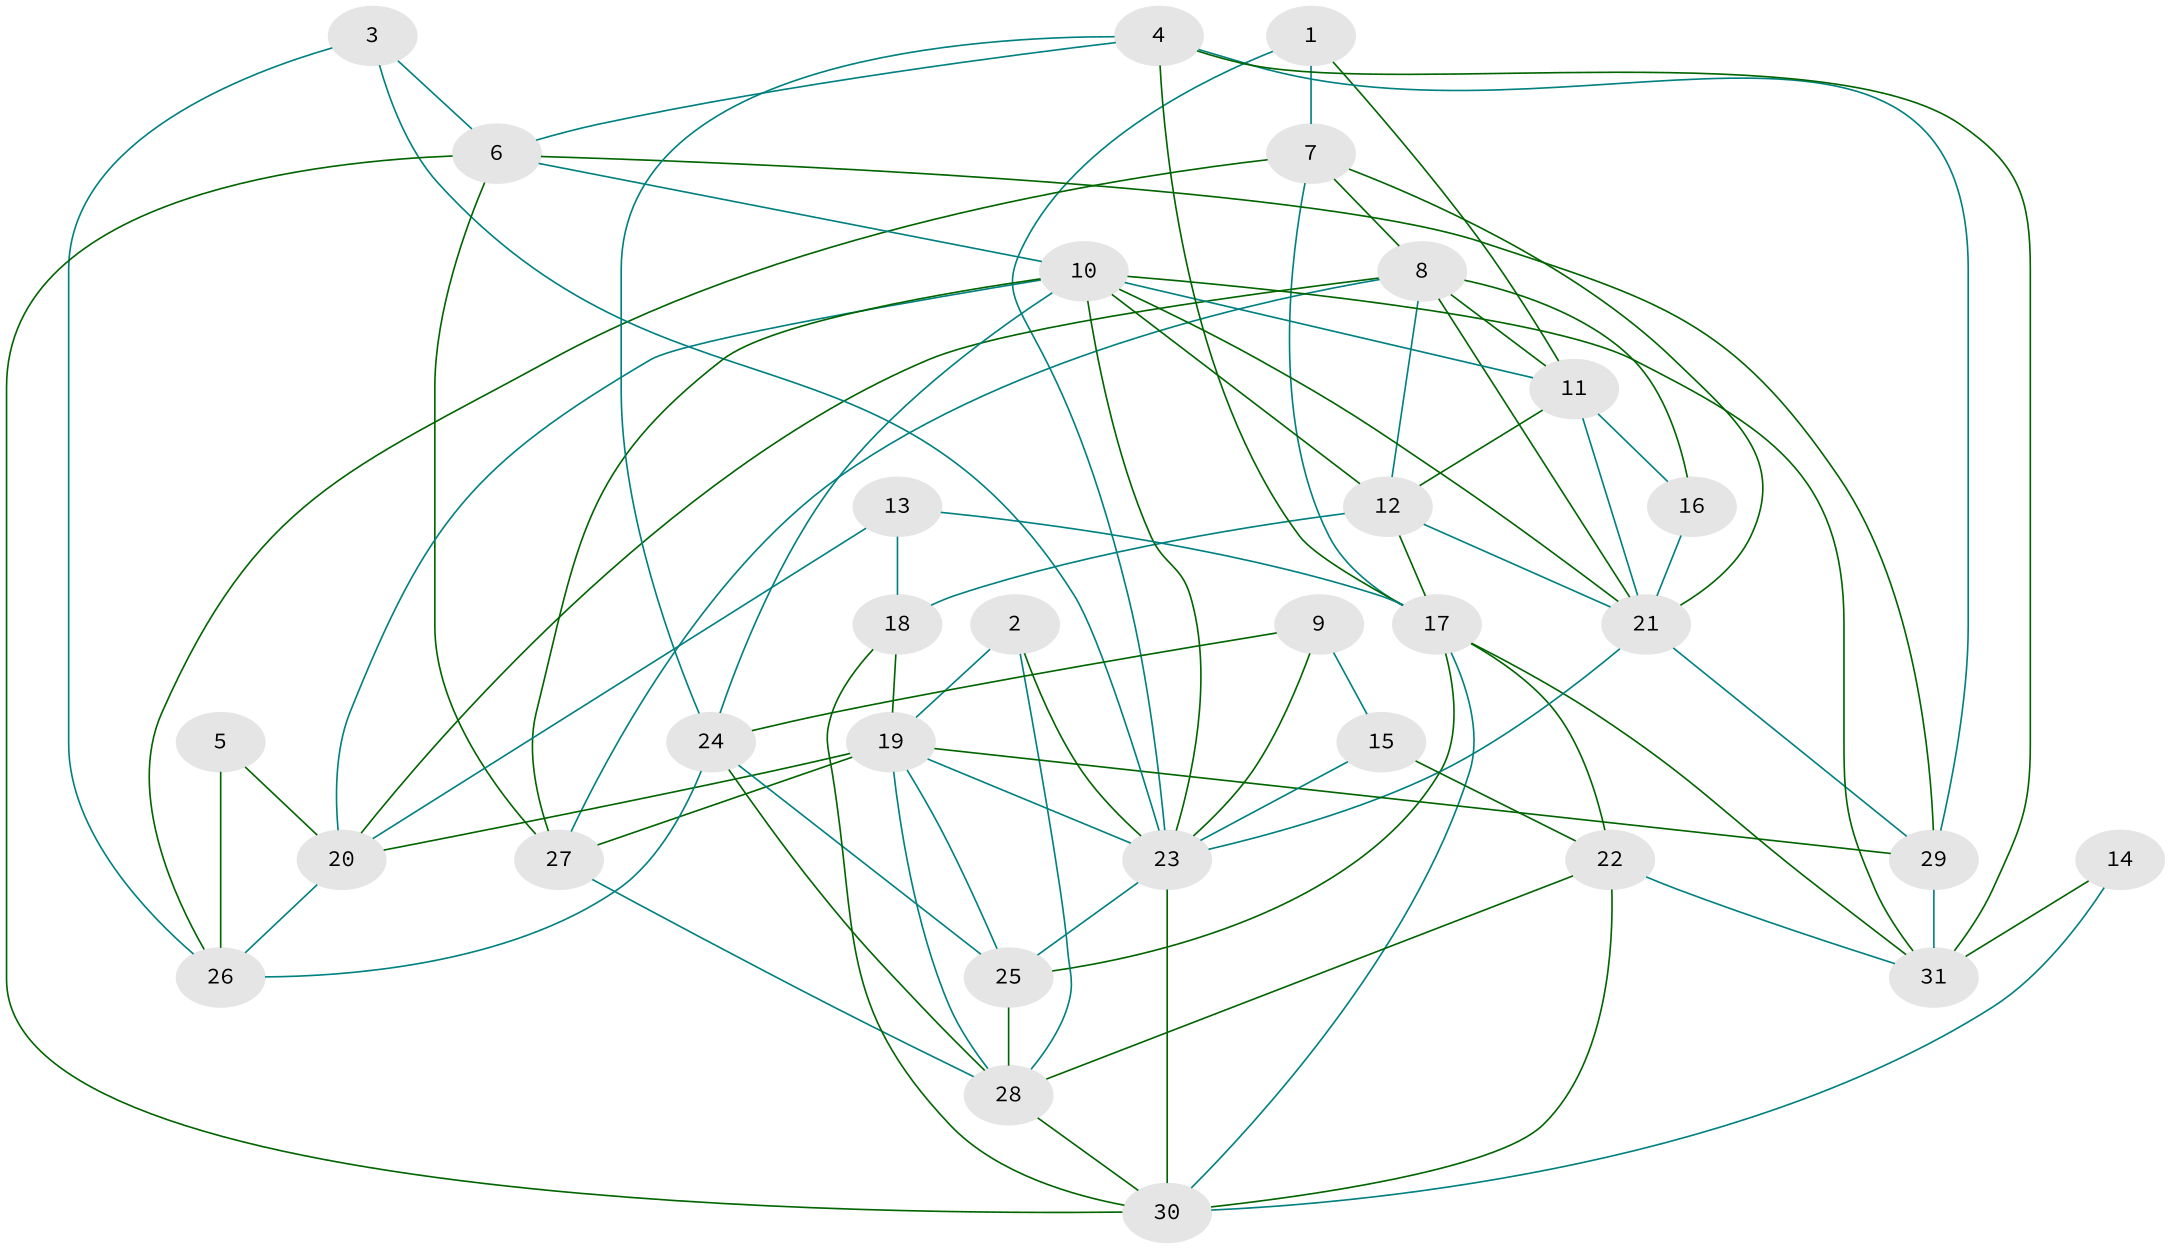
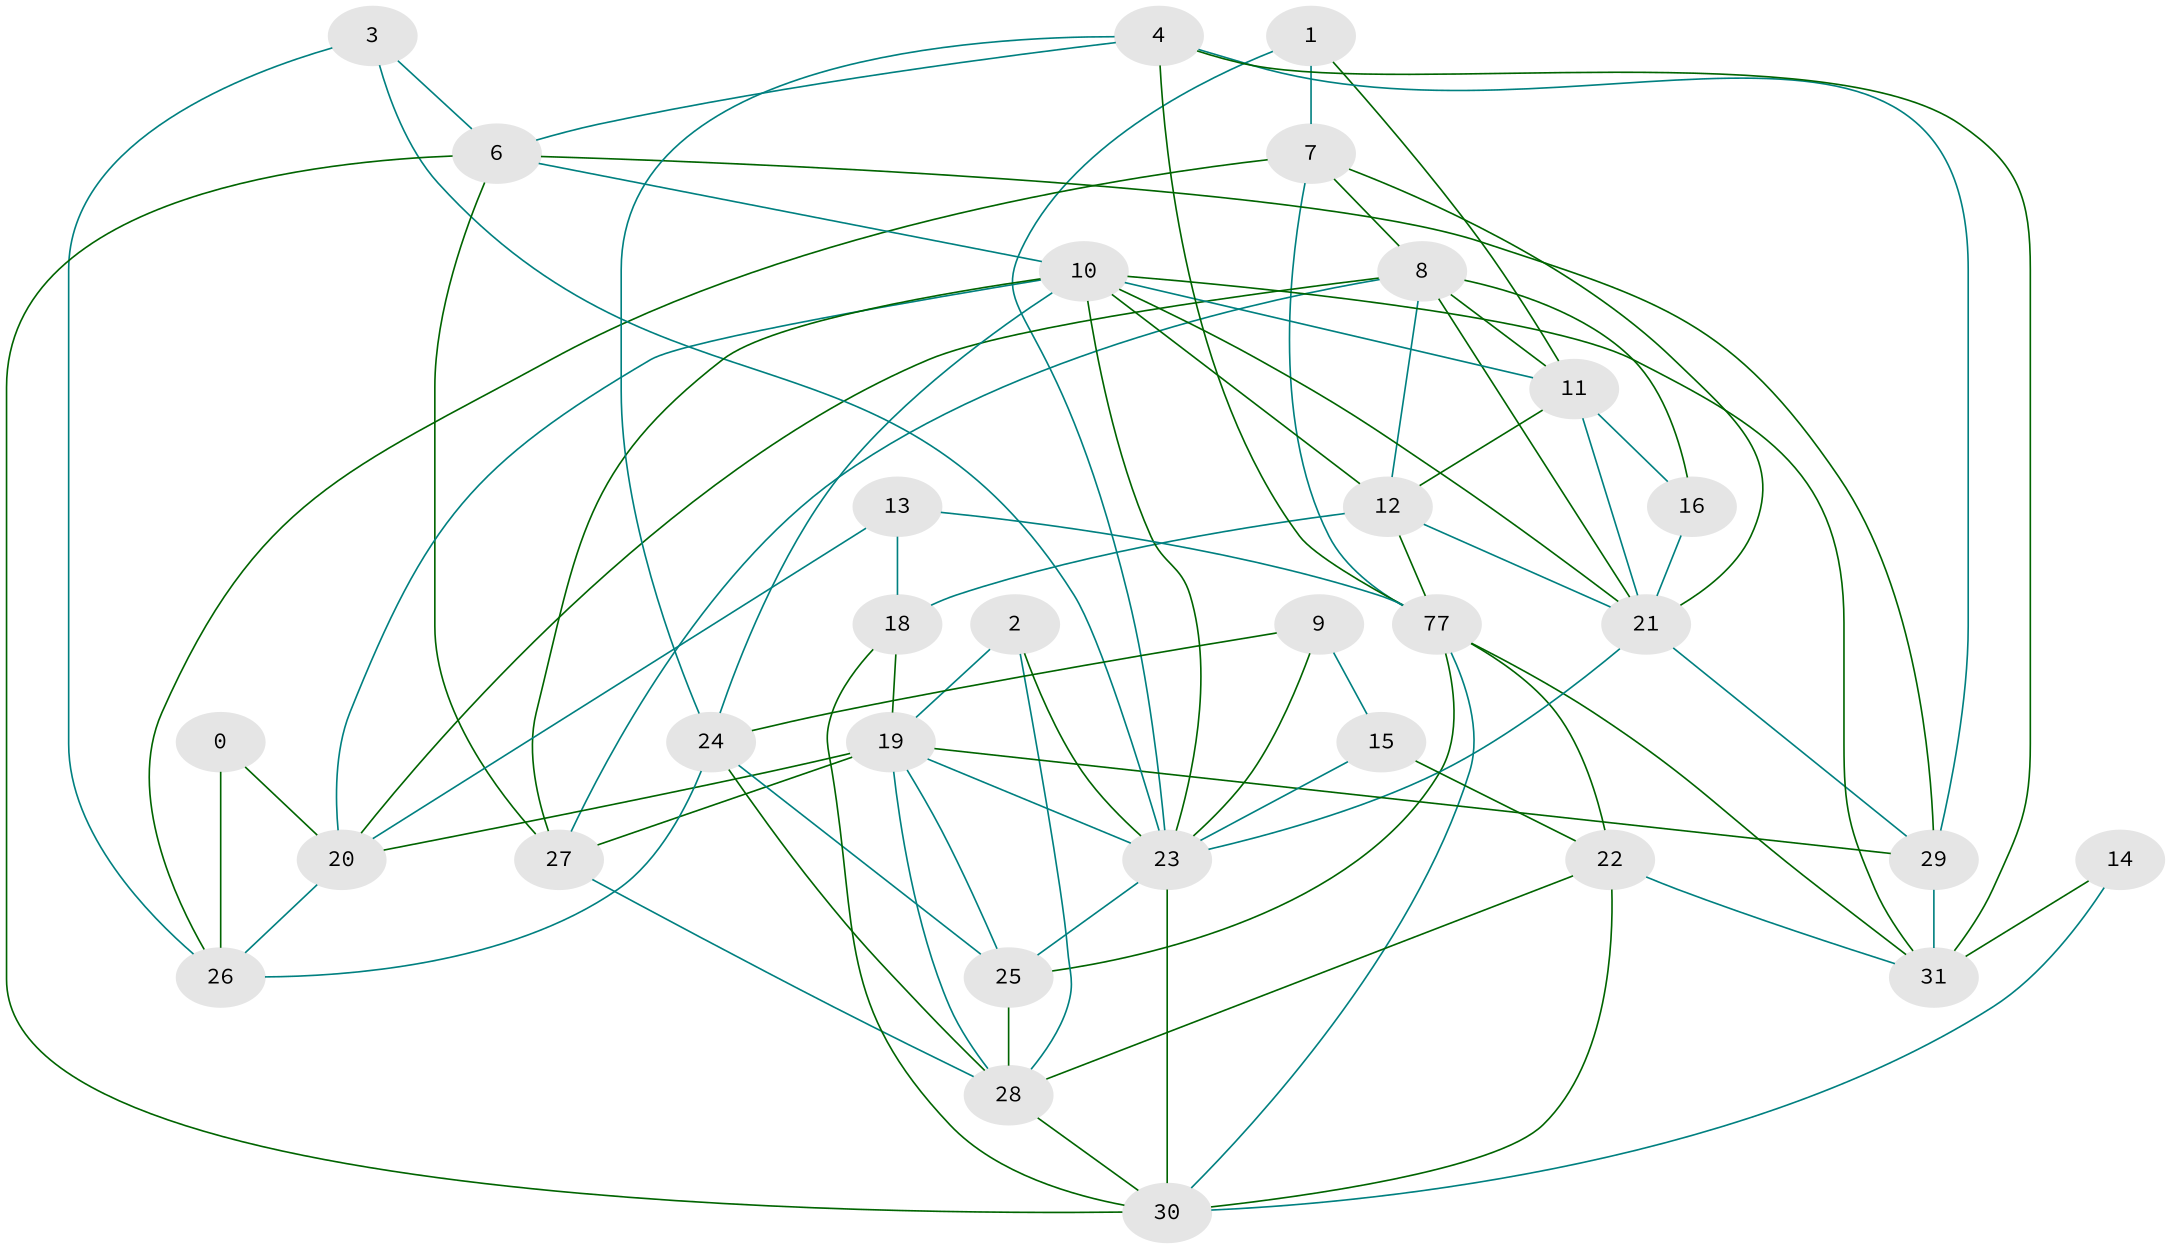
node "17": label "17" -> "77"
node "5": label "5" -> "0"
